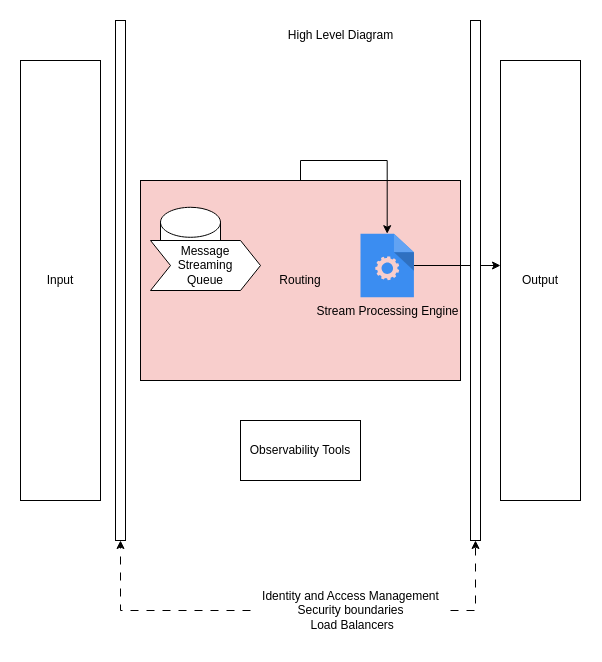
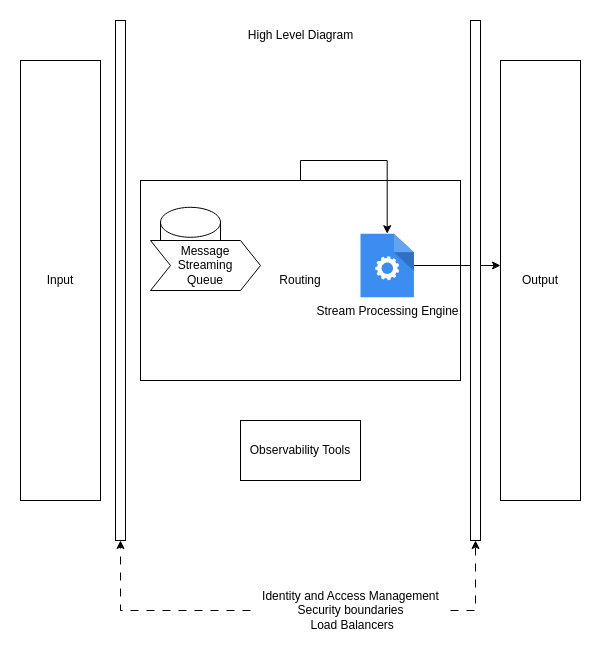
node "High Level Diagram": moved (341, 36) -> (301, 36)
node "Routing": fillcolor #f8cecc -> #ffffff
